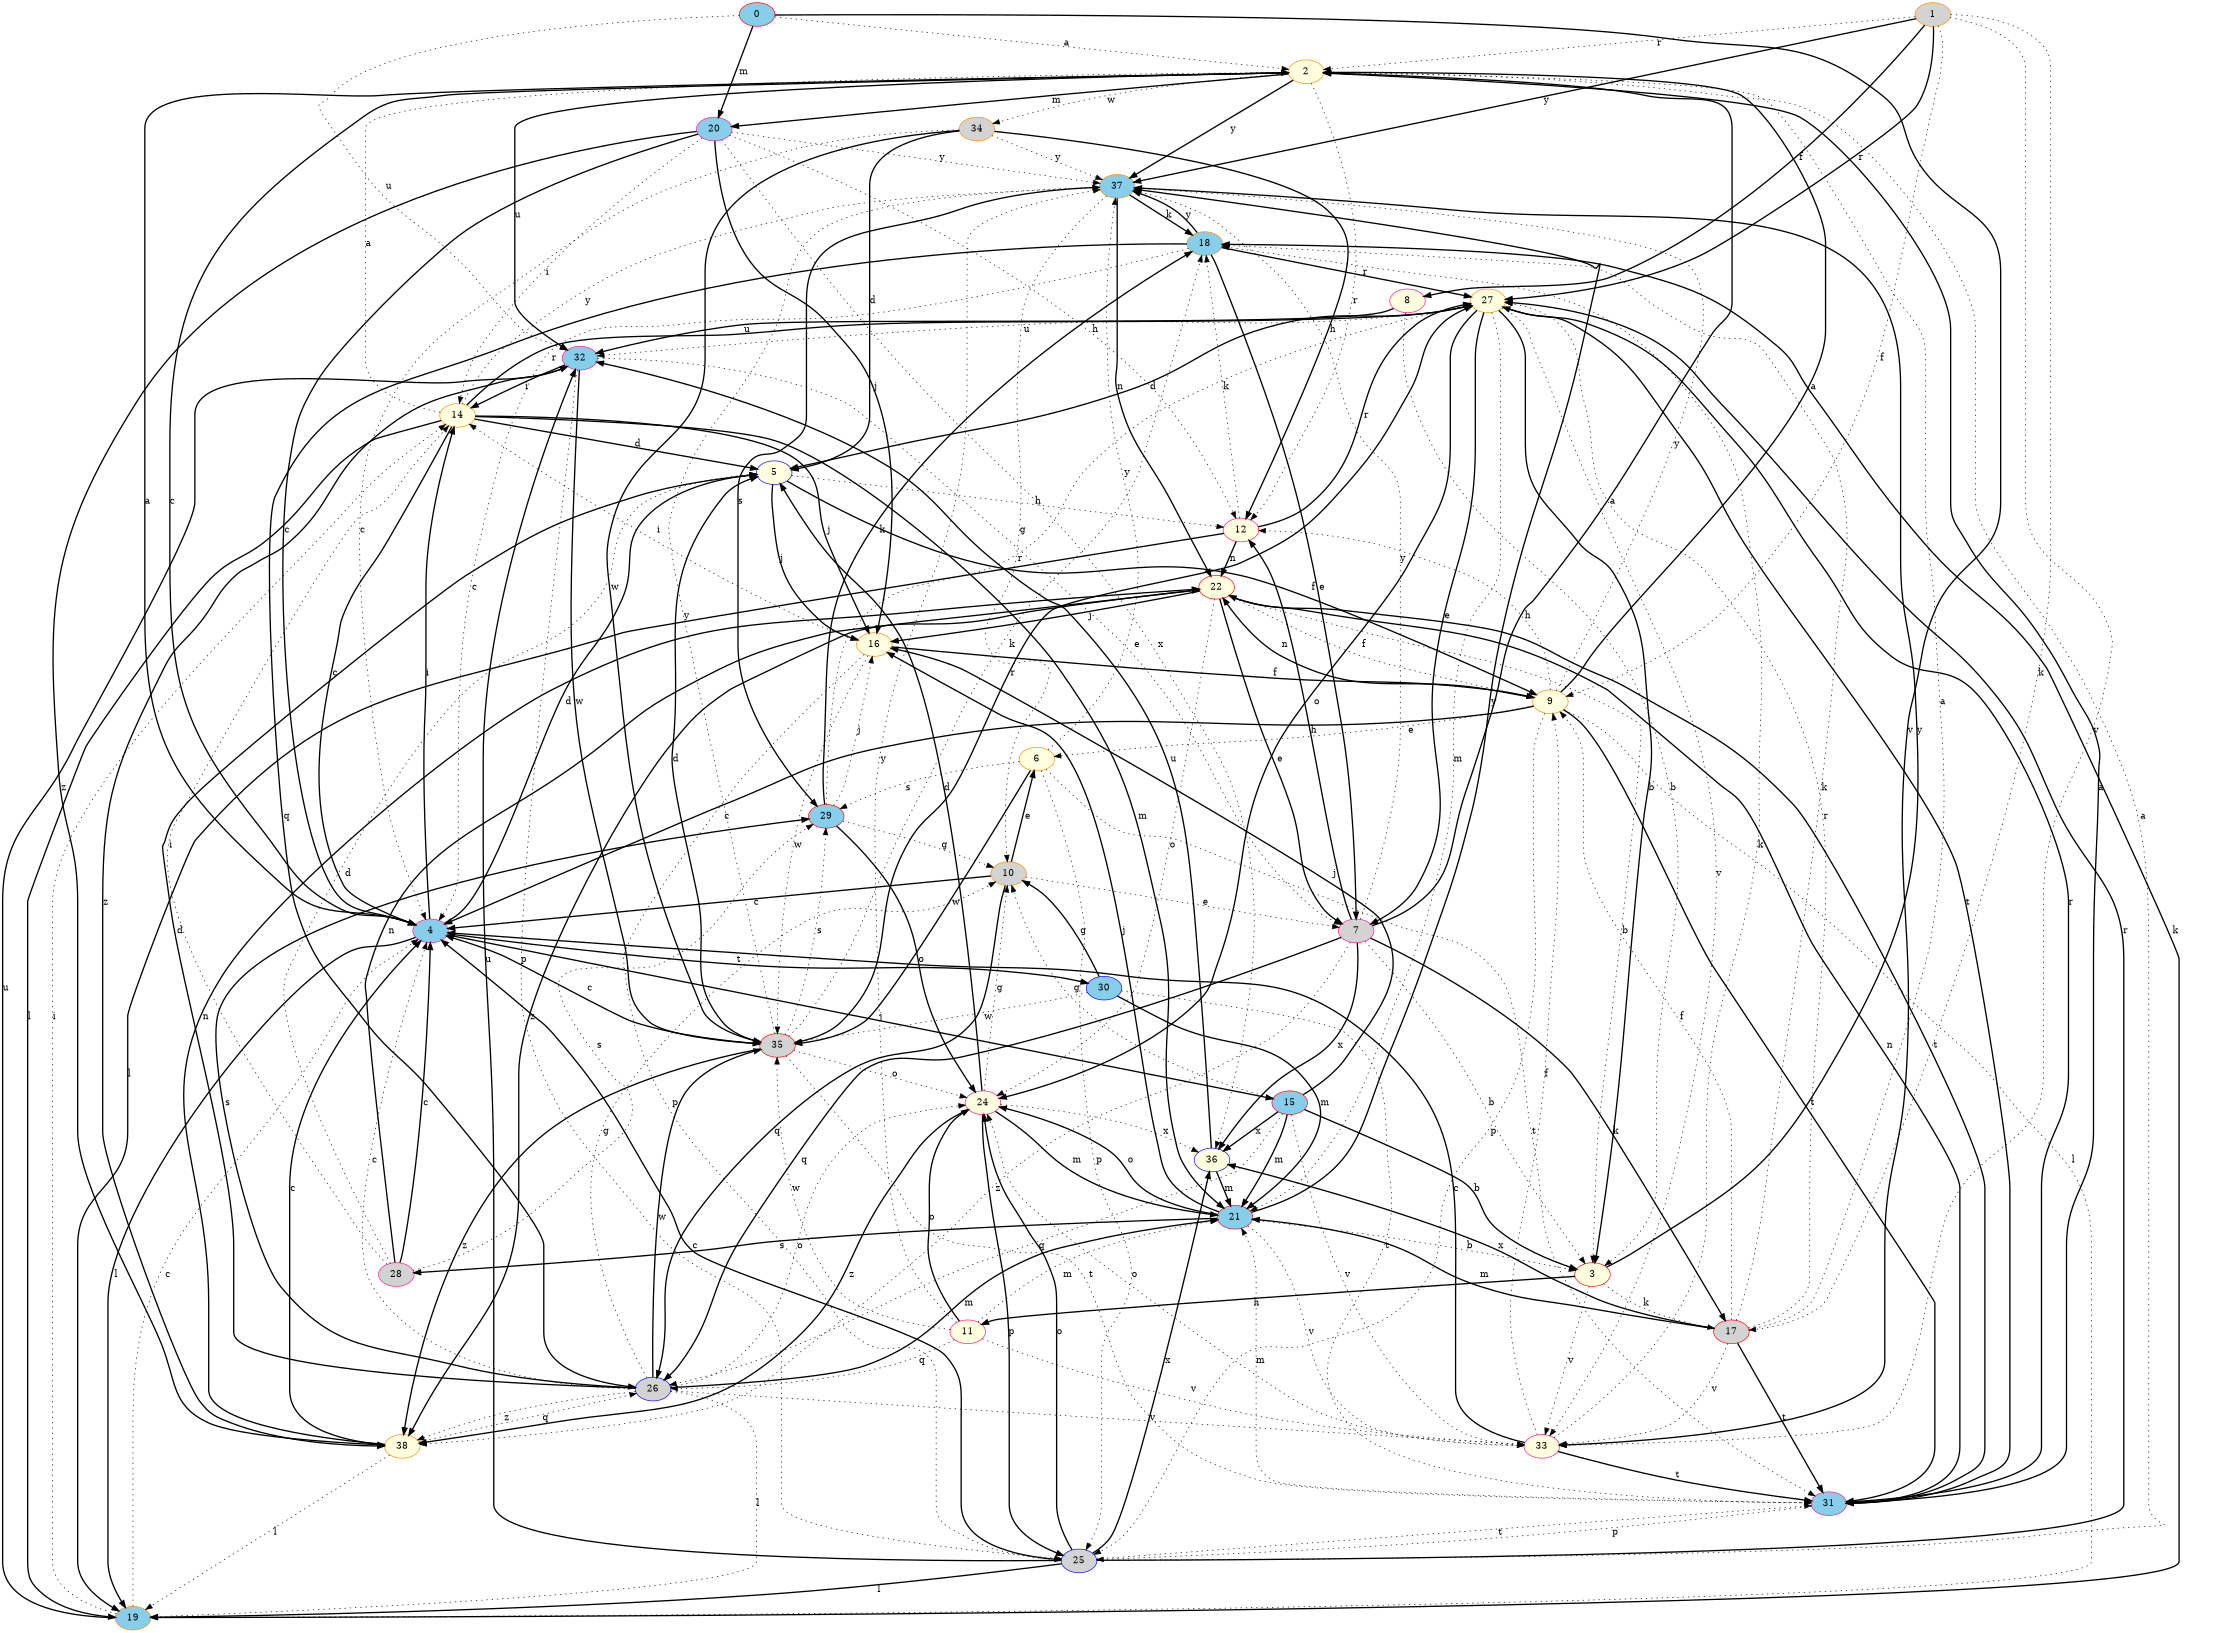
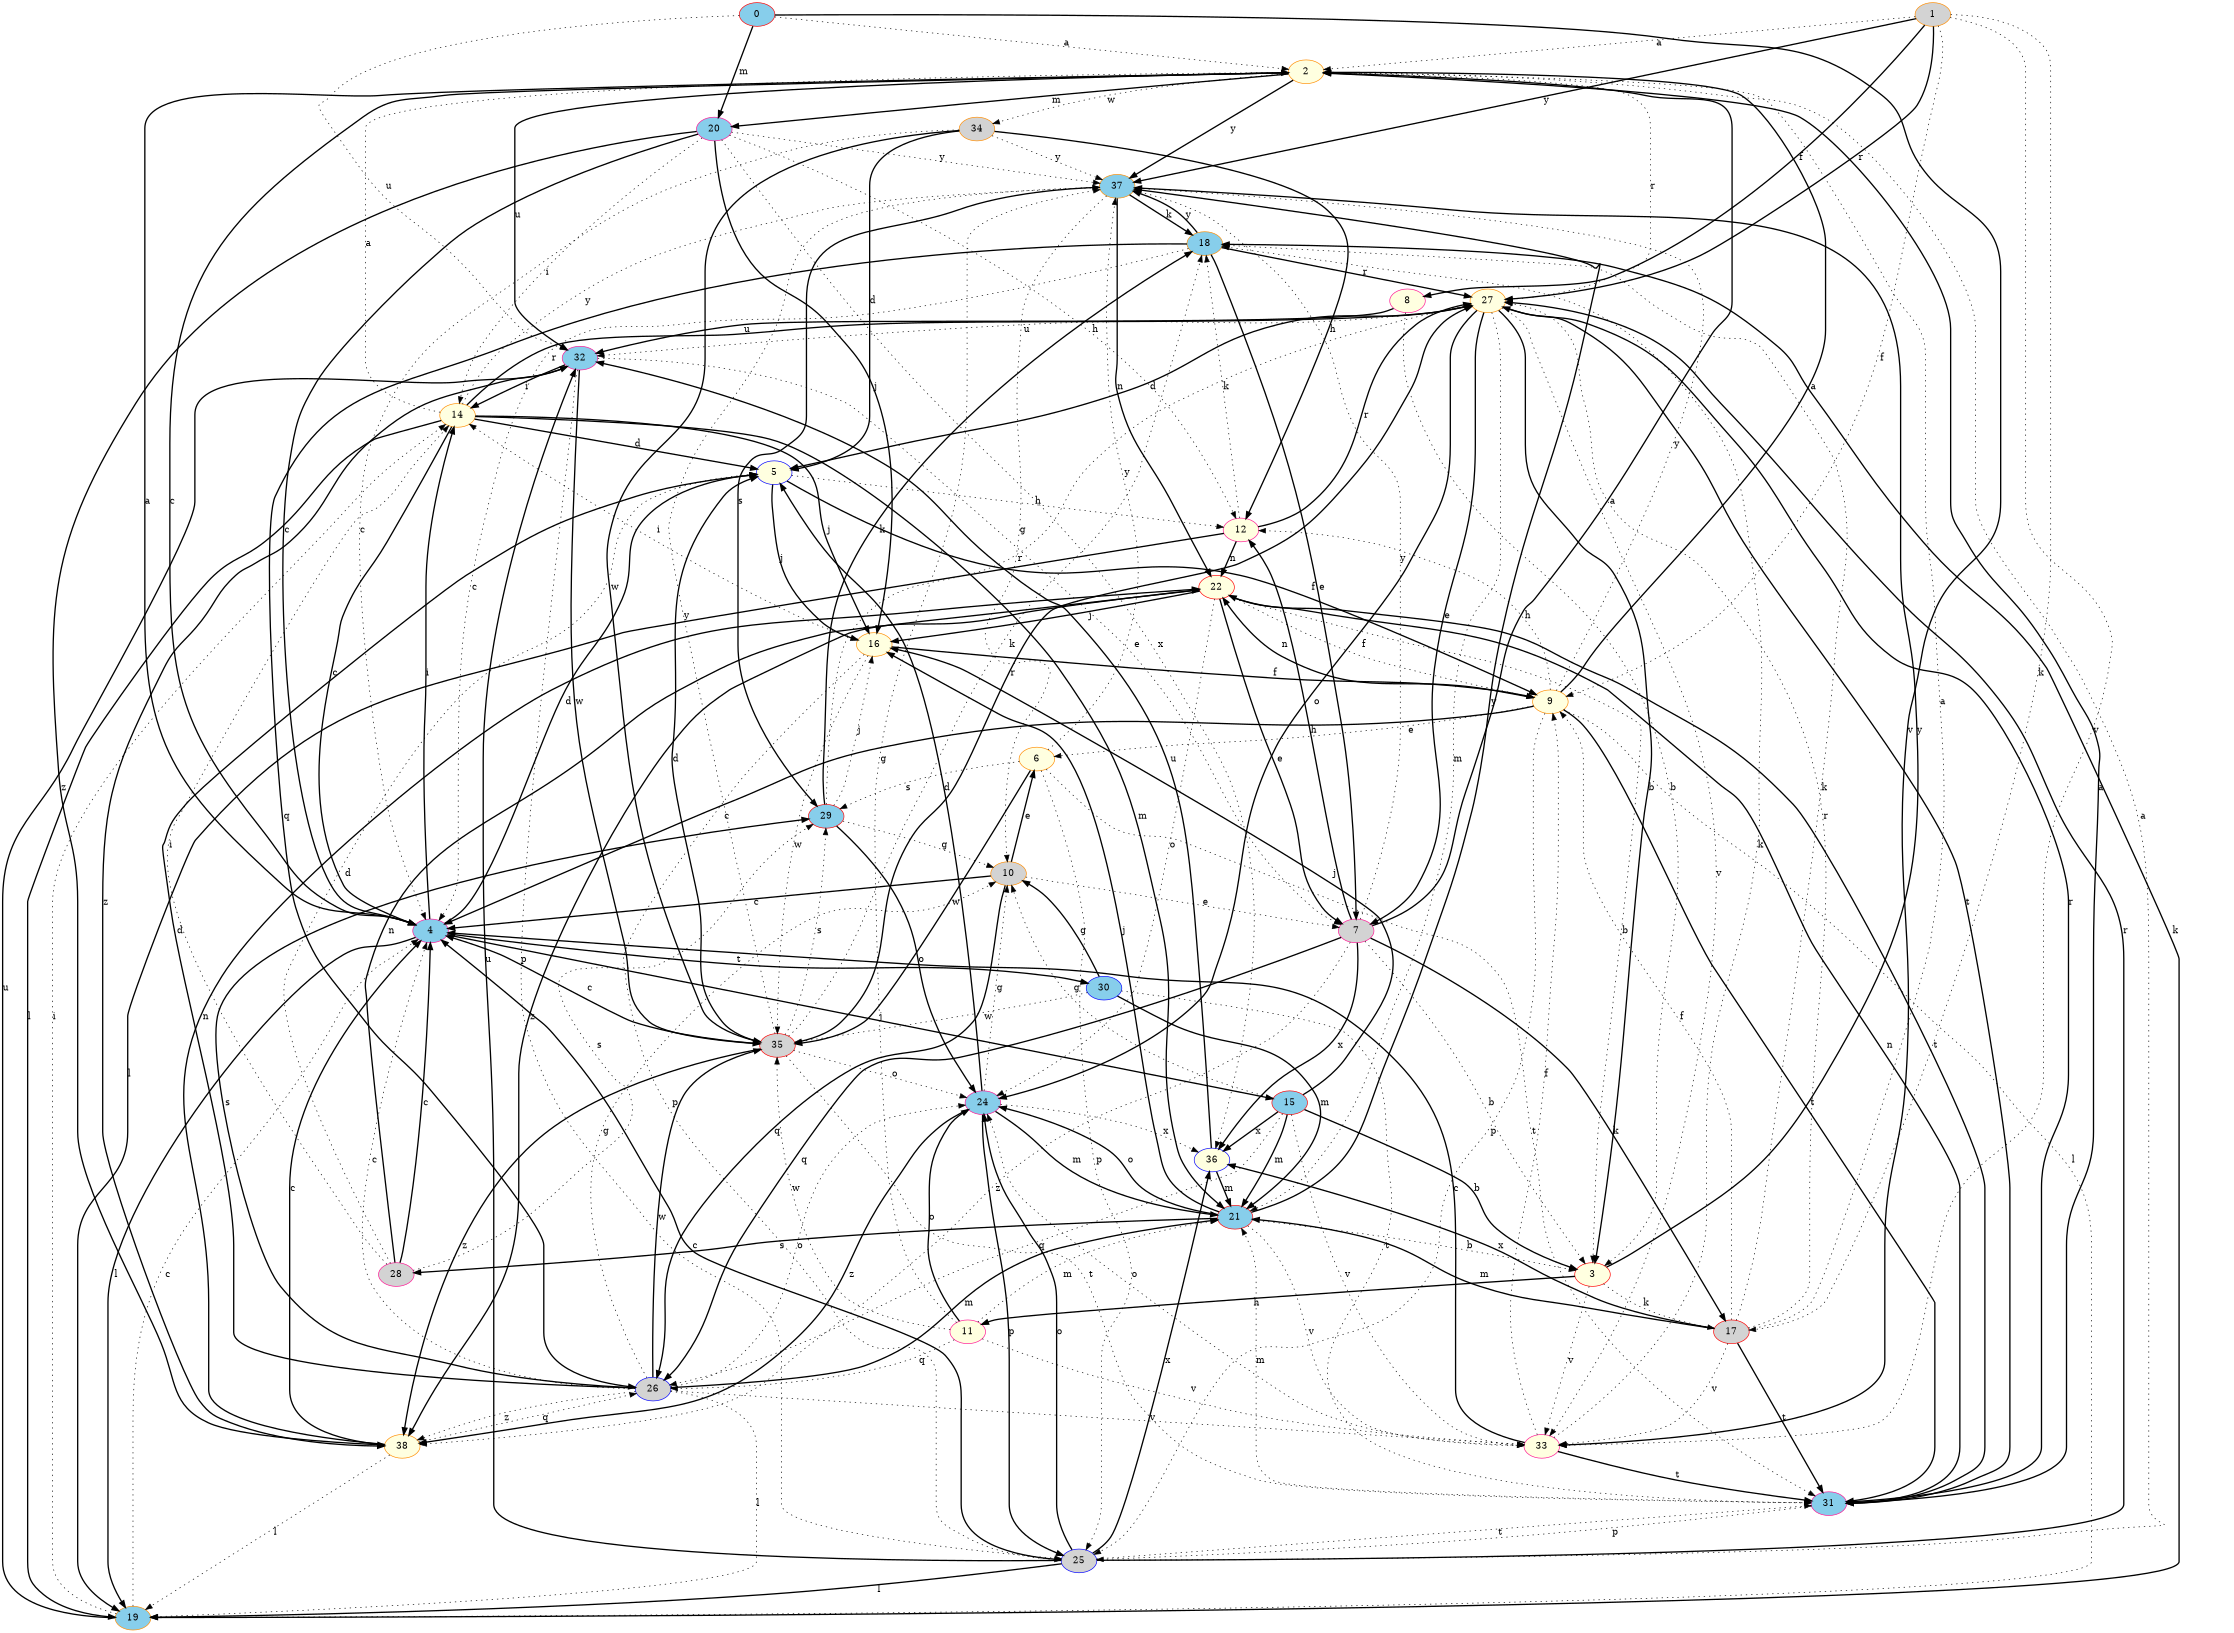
edge "1" -> "2": label "r" -> "a"
edge "2" -> "12": now "2" -> "27"
edge "11" -> "37": label "y" -> "g"
node "24": fillcolor lightyellow -> skyblue
